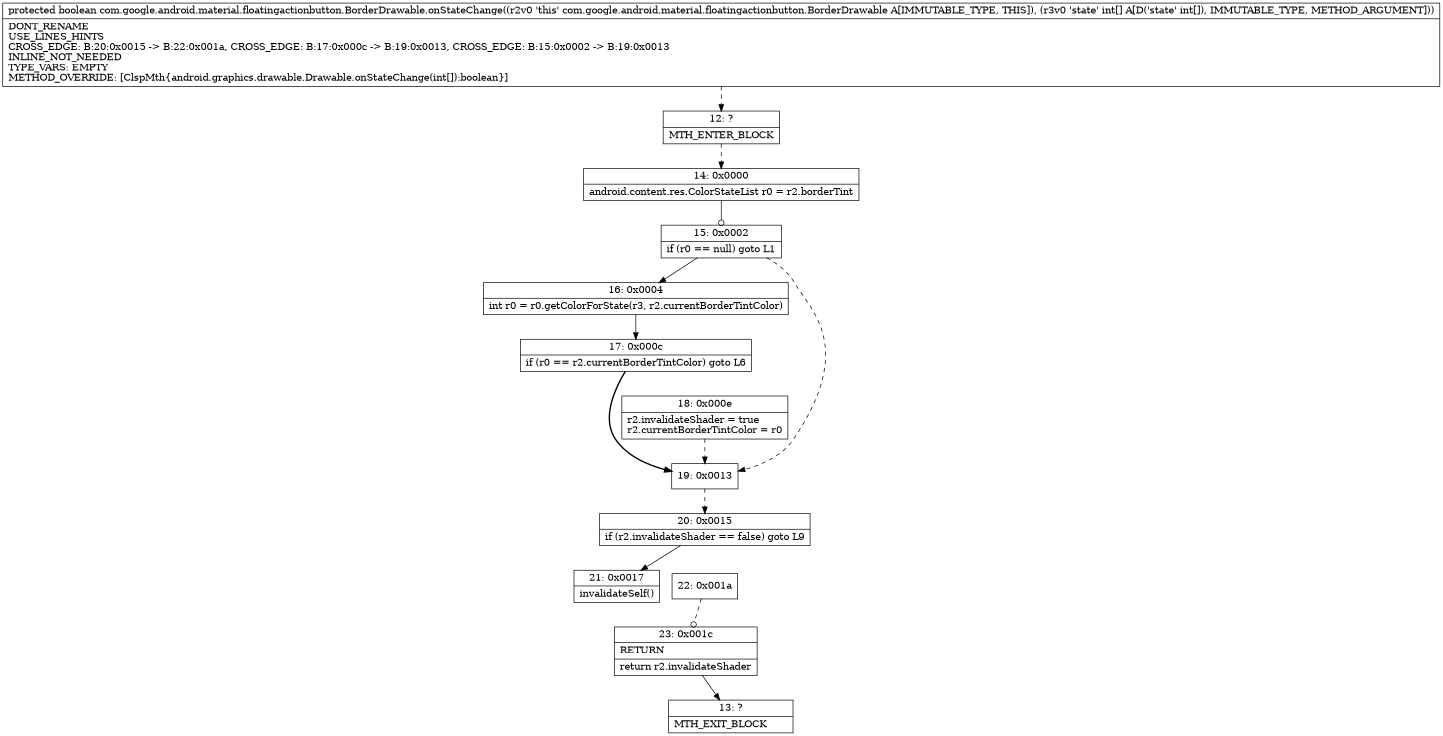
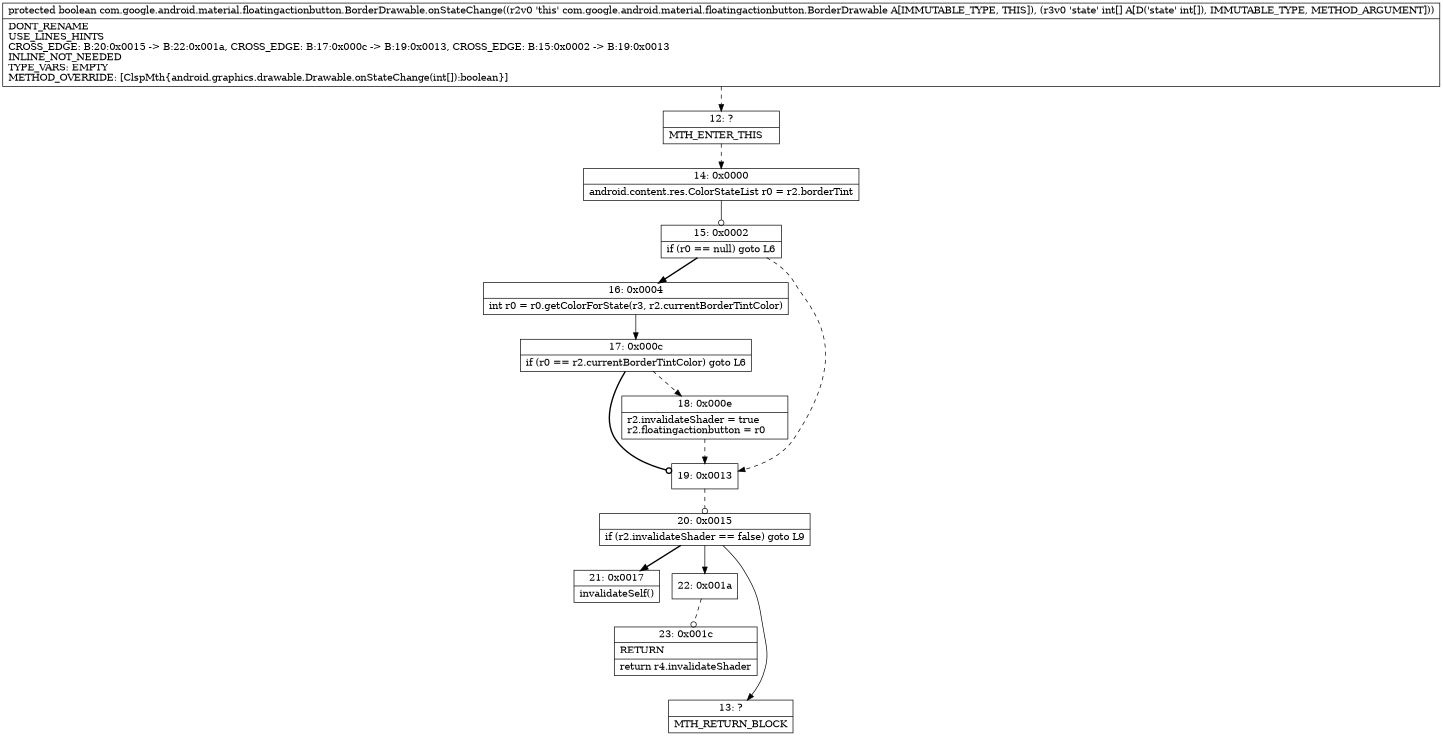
node "12: ?": text "MTH_ENTER_BLOCK" -> "MTH_ENTER_THIS"
node "15: 0x0002": text "if (r0 == null) goto L1" -> "if (r0 == null) goto L6"
edge "15: 0x0002" -> "16: 0x0004": style solid -> bold
edge "17: 0x000c" -> "18: 0x000e": added
node "18: 0x000e": text "r2.currentBorderTintColor = r0" -> "r2.floatingactionbutton = r0"
edge "17: 0x000c" -> "19: 0x0013": arrowhead normal -> odot
edge "19: 0x0013" -> "20: 0x0015": arrowhead normal -> odot
edge "20: 0x0015" -> "21: 0x0017": style solid -> bold
edge "20: 0x0015" -> "22: 0x001a": added
node "23: 0x001c": text "return r2.invalidateShader" -> "return r4.invalidateShader"
edge "23: 0x001c" -> "13: ?": now "20: 0x0015" -> "13: ?"
node "13: ?": text "MTH_EXIT_BLOCK" -> "MTH_RETURN_BLOCK"
